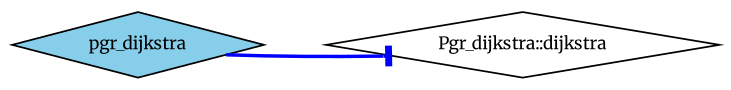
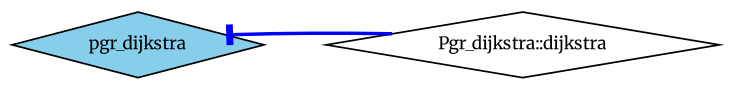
edge "pgr_dijkstra" -> "Pgr_dijkstra::dijkstra": reversed
